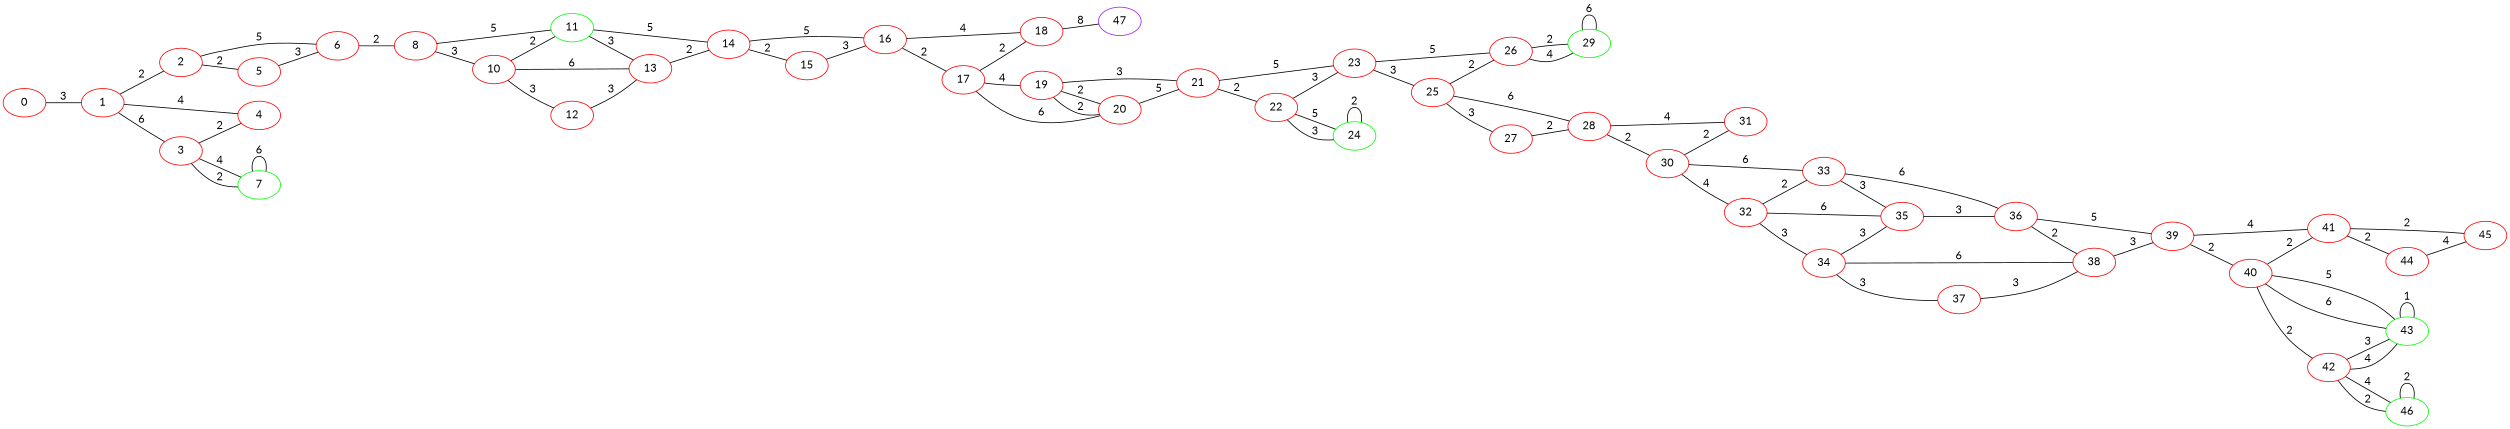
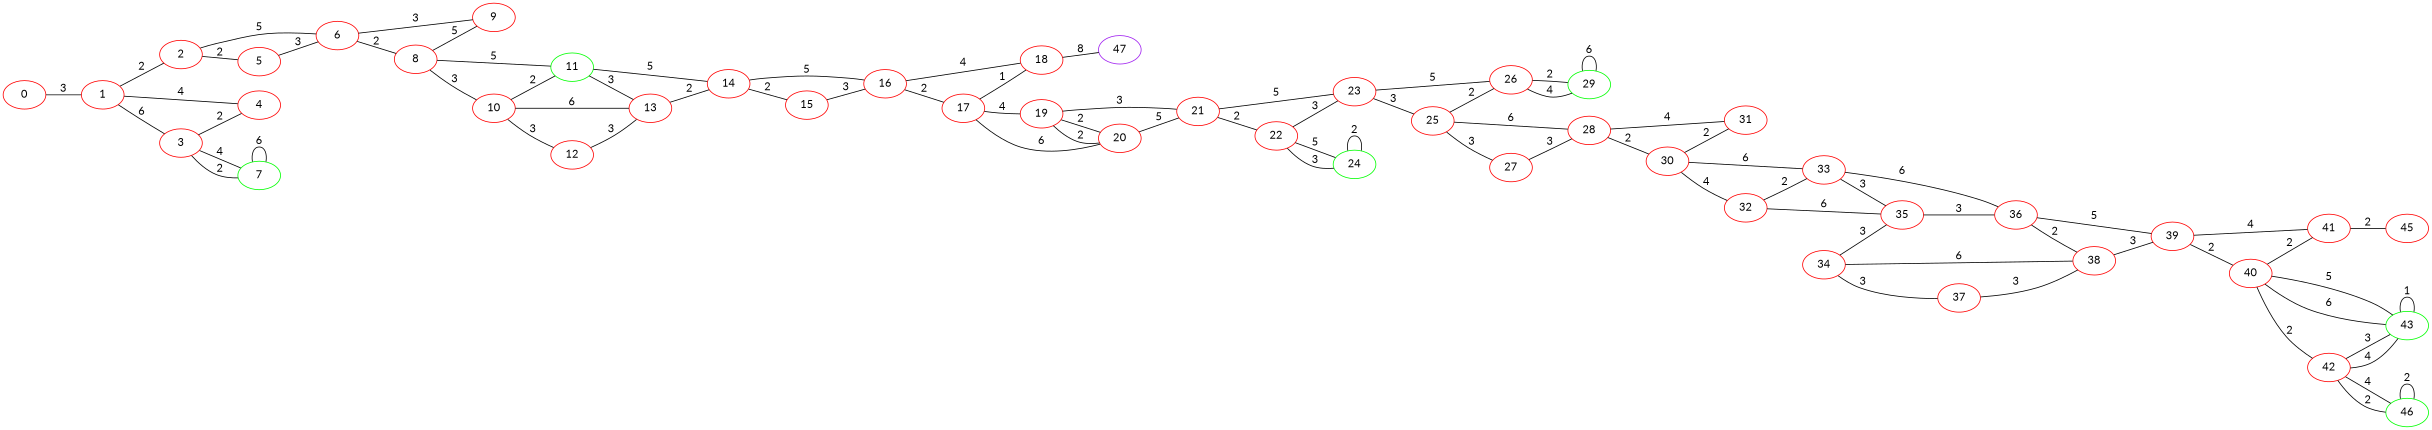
node "9": added
edge "18" -- "17": label "2" -> "1"
edge "28" -- "27": label "2" -> "3"
edge "32" -- "34": removed, label "3"
node "44": removed
